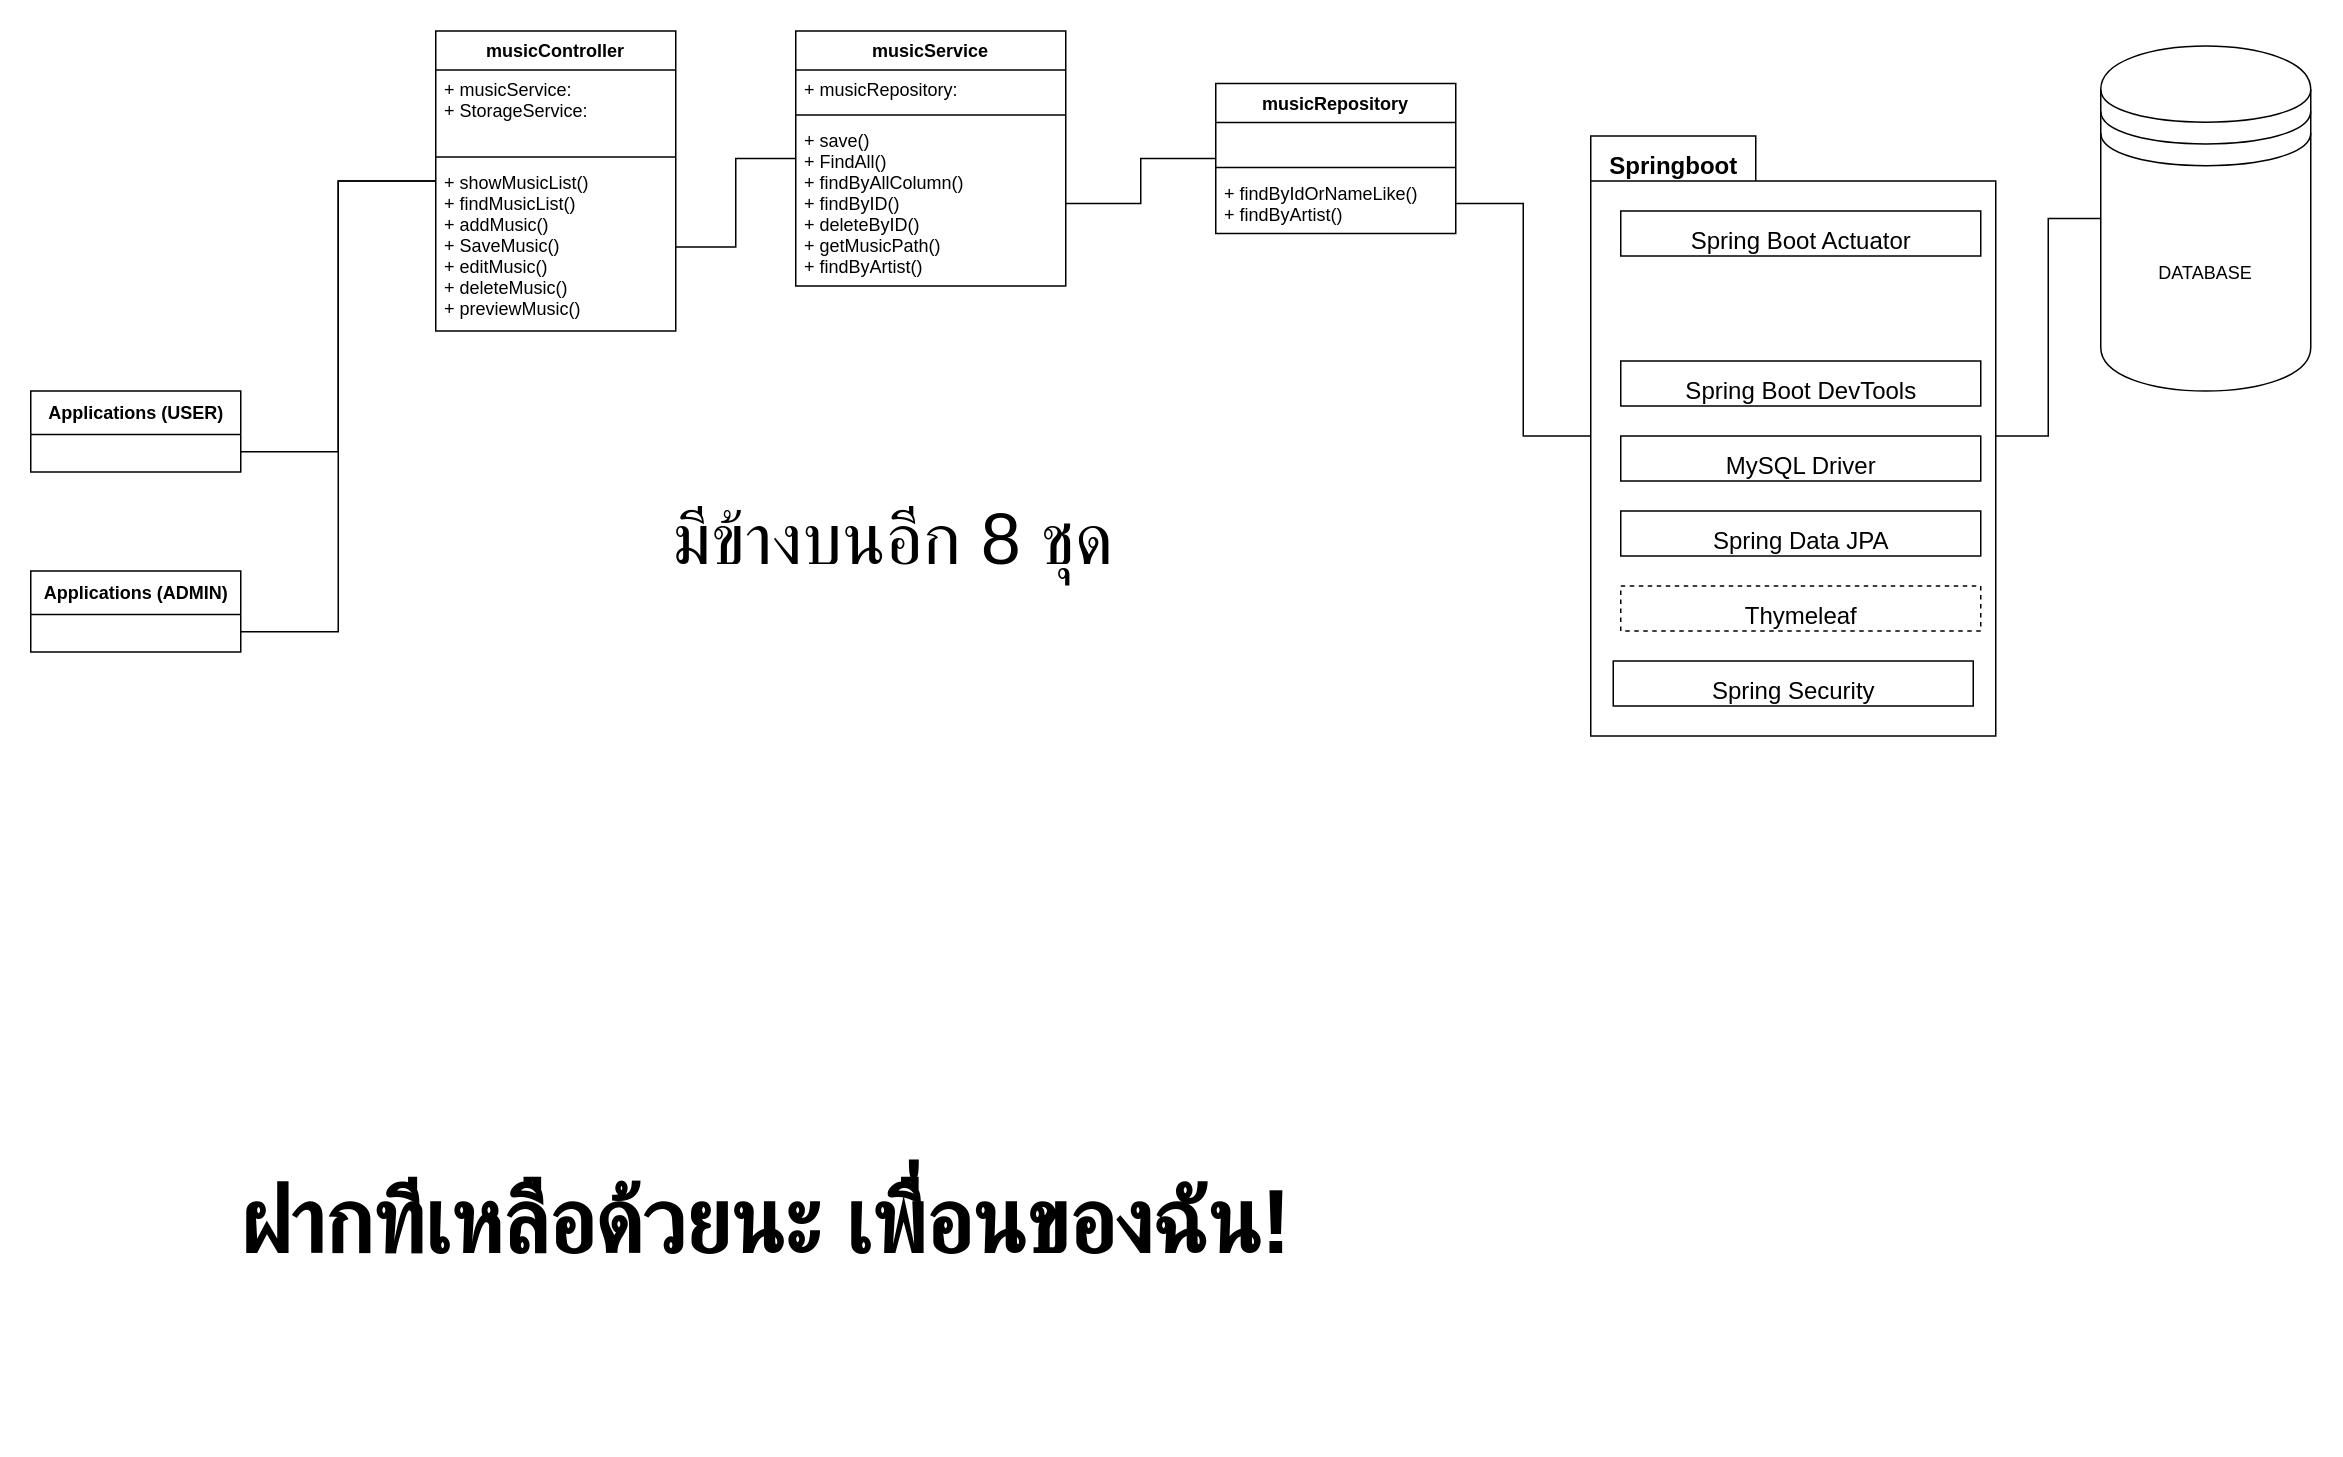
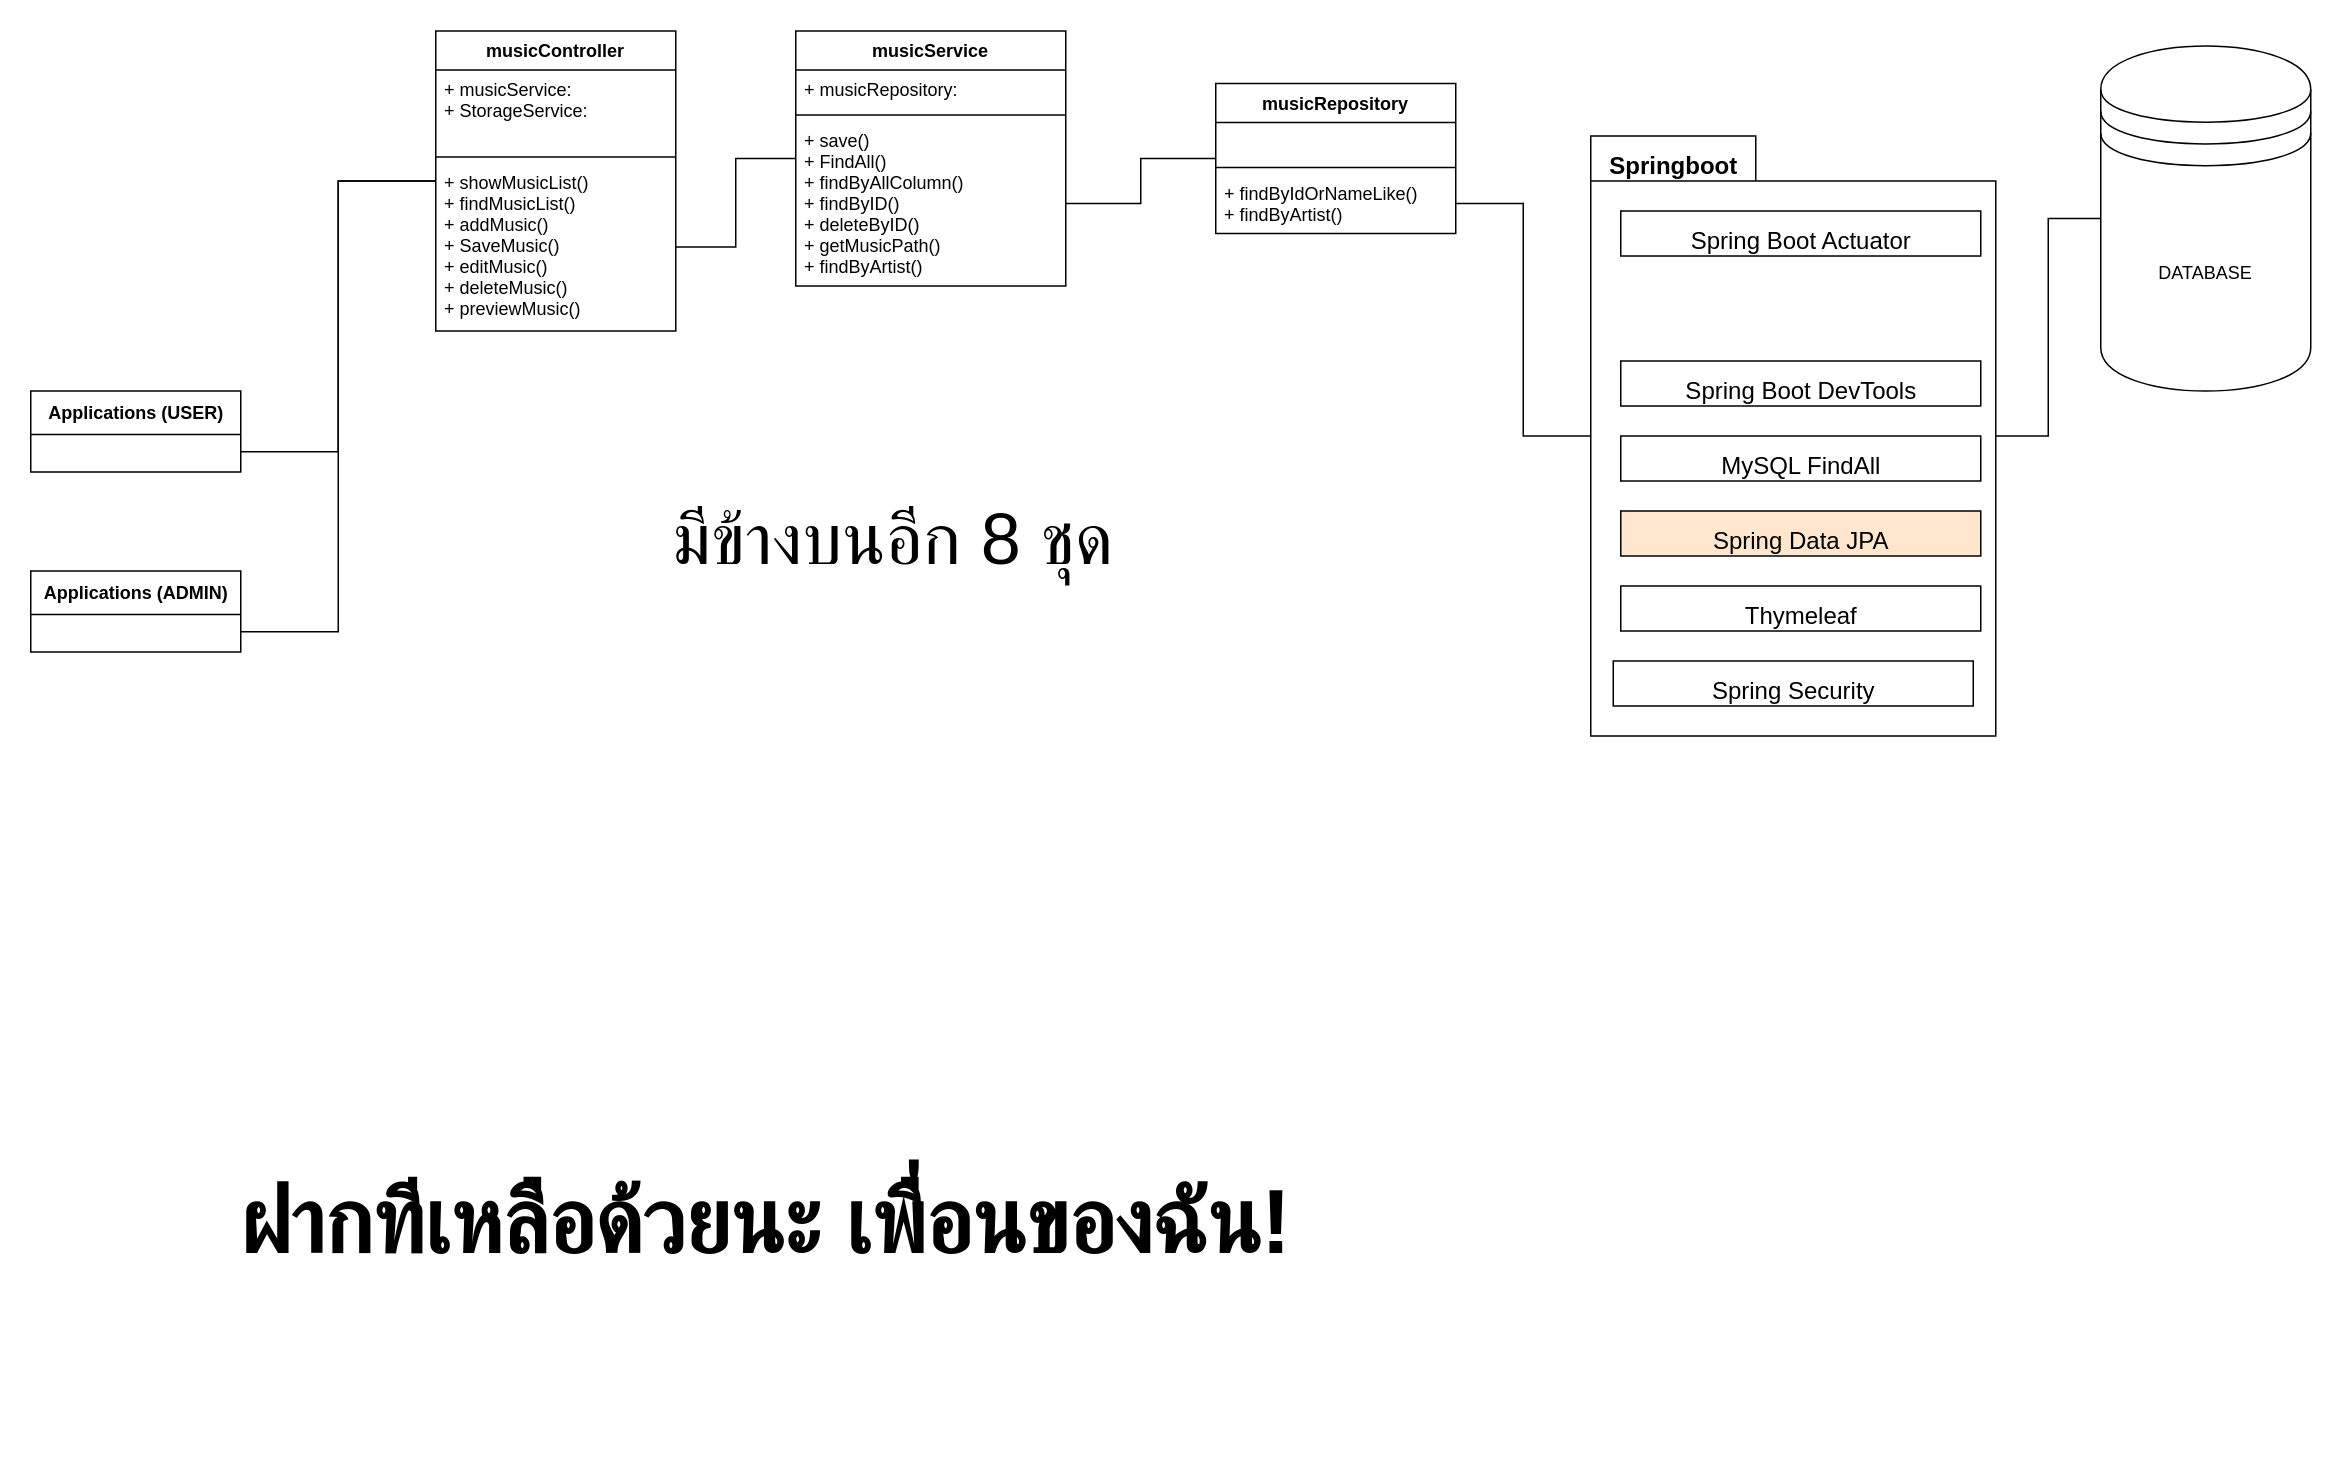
node "MySQL Driver": label "MySQL Driver" -> "MySQL FindAll"
node "Spring Data JPA": fillcolor #ffffff -> #ffe6cc
node "Thymeleaf": style dashed -> solid
